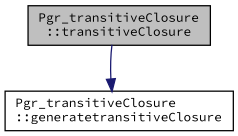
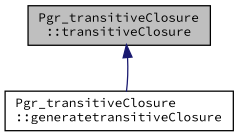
edge "Pgr_transitiveClosure ::transitiveClosure" -> "Pgr_transitiveClosure ::generatetransitiveClosure": reversed
